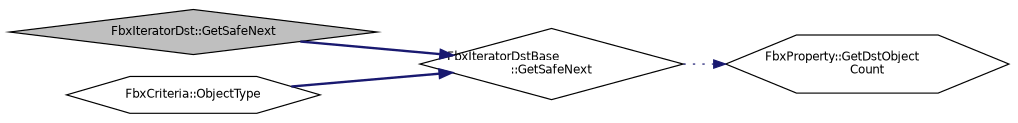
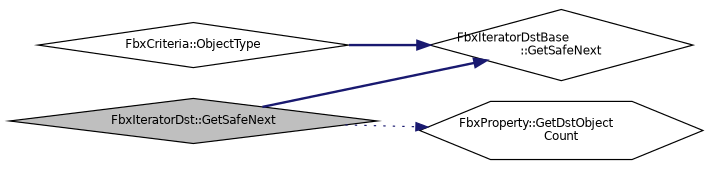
edge "FbxIteratorDstBase ::GetSafeNext" -> "FbxProperty::GetDstObject Count": now "FbxIteratorDst::GetSafeNext" -> "FbxProperty::GetDstObject Count"
node "FbxCriteria::ObjectType": shape hexagon -> diamond
